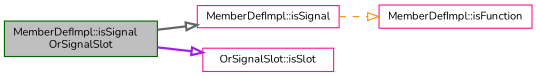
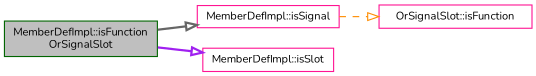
node "MemberDefImpl::isFunction": label "MemberDefImpl::isFunction" -> "OrSignalSlot::isFunction"
node "MemberDefImpl::isSignal OrSignalSlot": label "MemberDefImpl::isSignal OrSignalSlot" -> "MemberDefImpl::isFunction OrSignalSlot"
node "OrSignalSlot::isSlot": label "OrSignalSlot::isSlot" -> "MemberDefImpl::isSlot"
